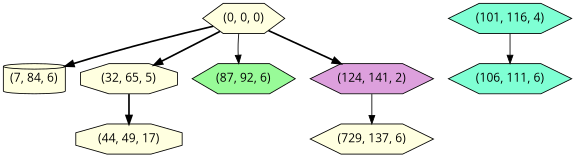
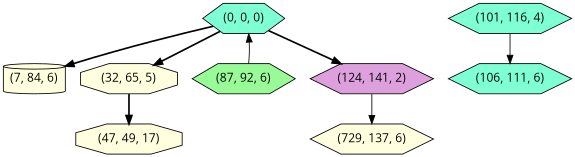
node "(0, 0, 0)": fillcolor lightyellow -> aquamarine
edge "(0, 0, 0)" -> "(87, 92, 6)": reversed
node "(44, 49, 17)": label "(44, 49, 17)" -> "(47, 49, 17)"
